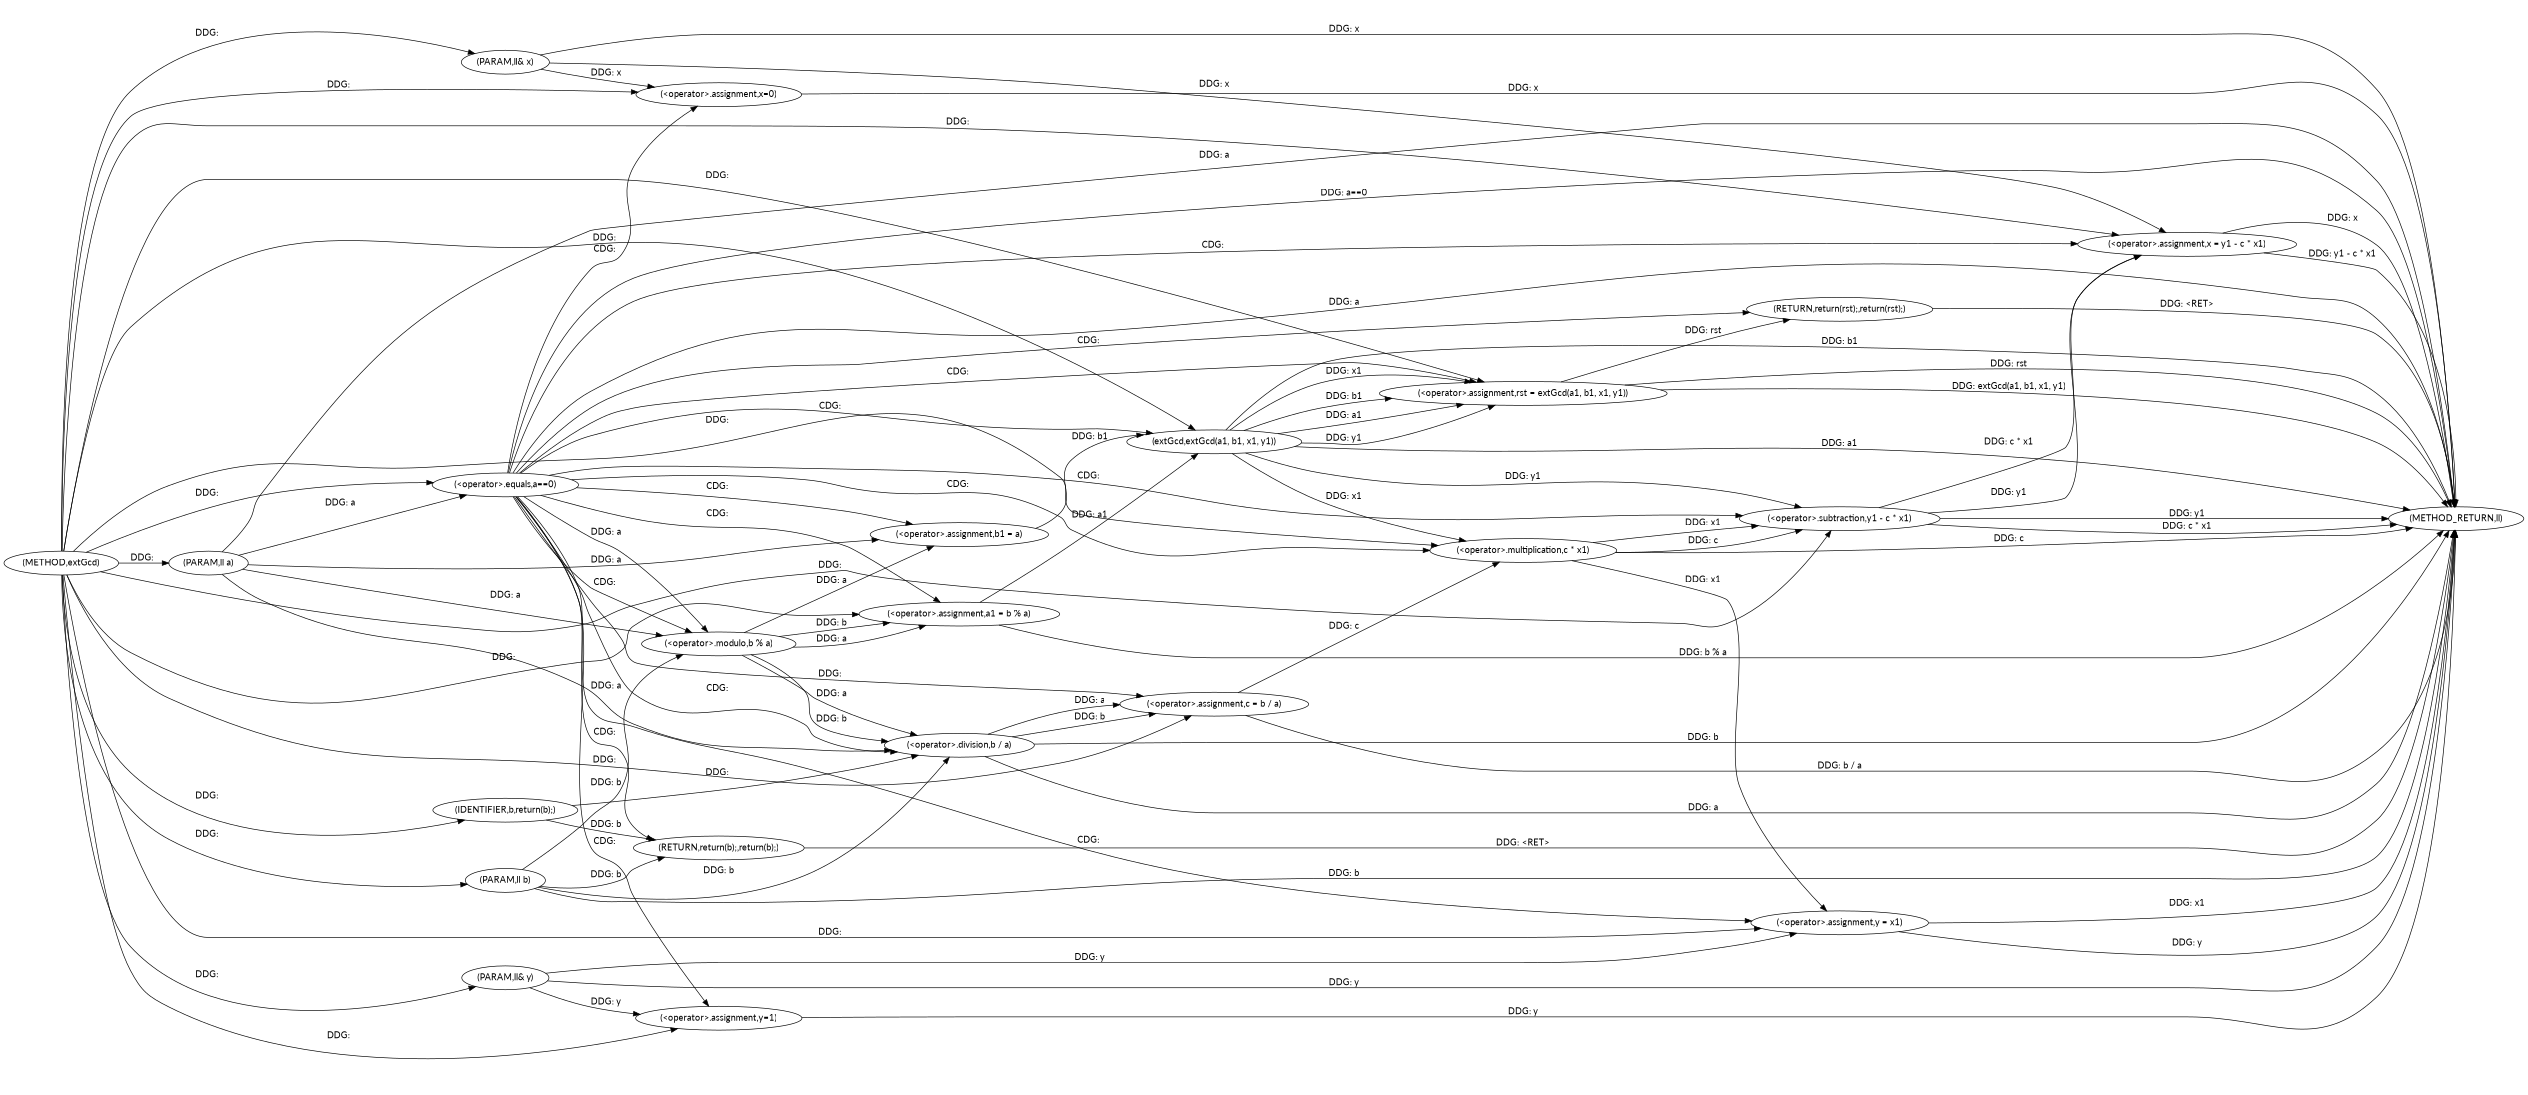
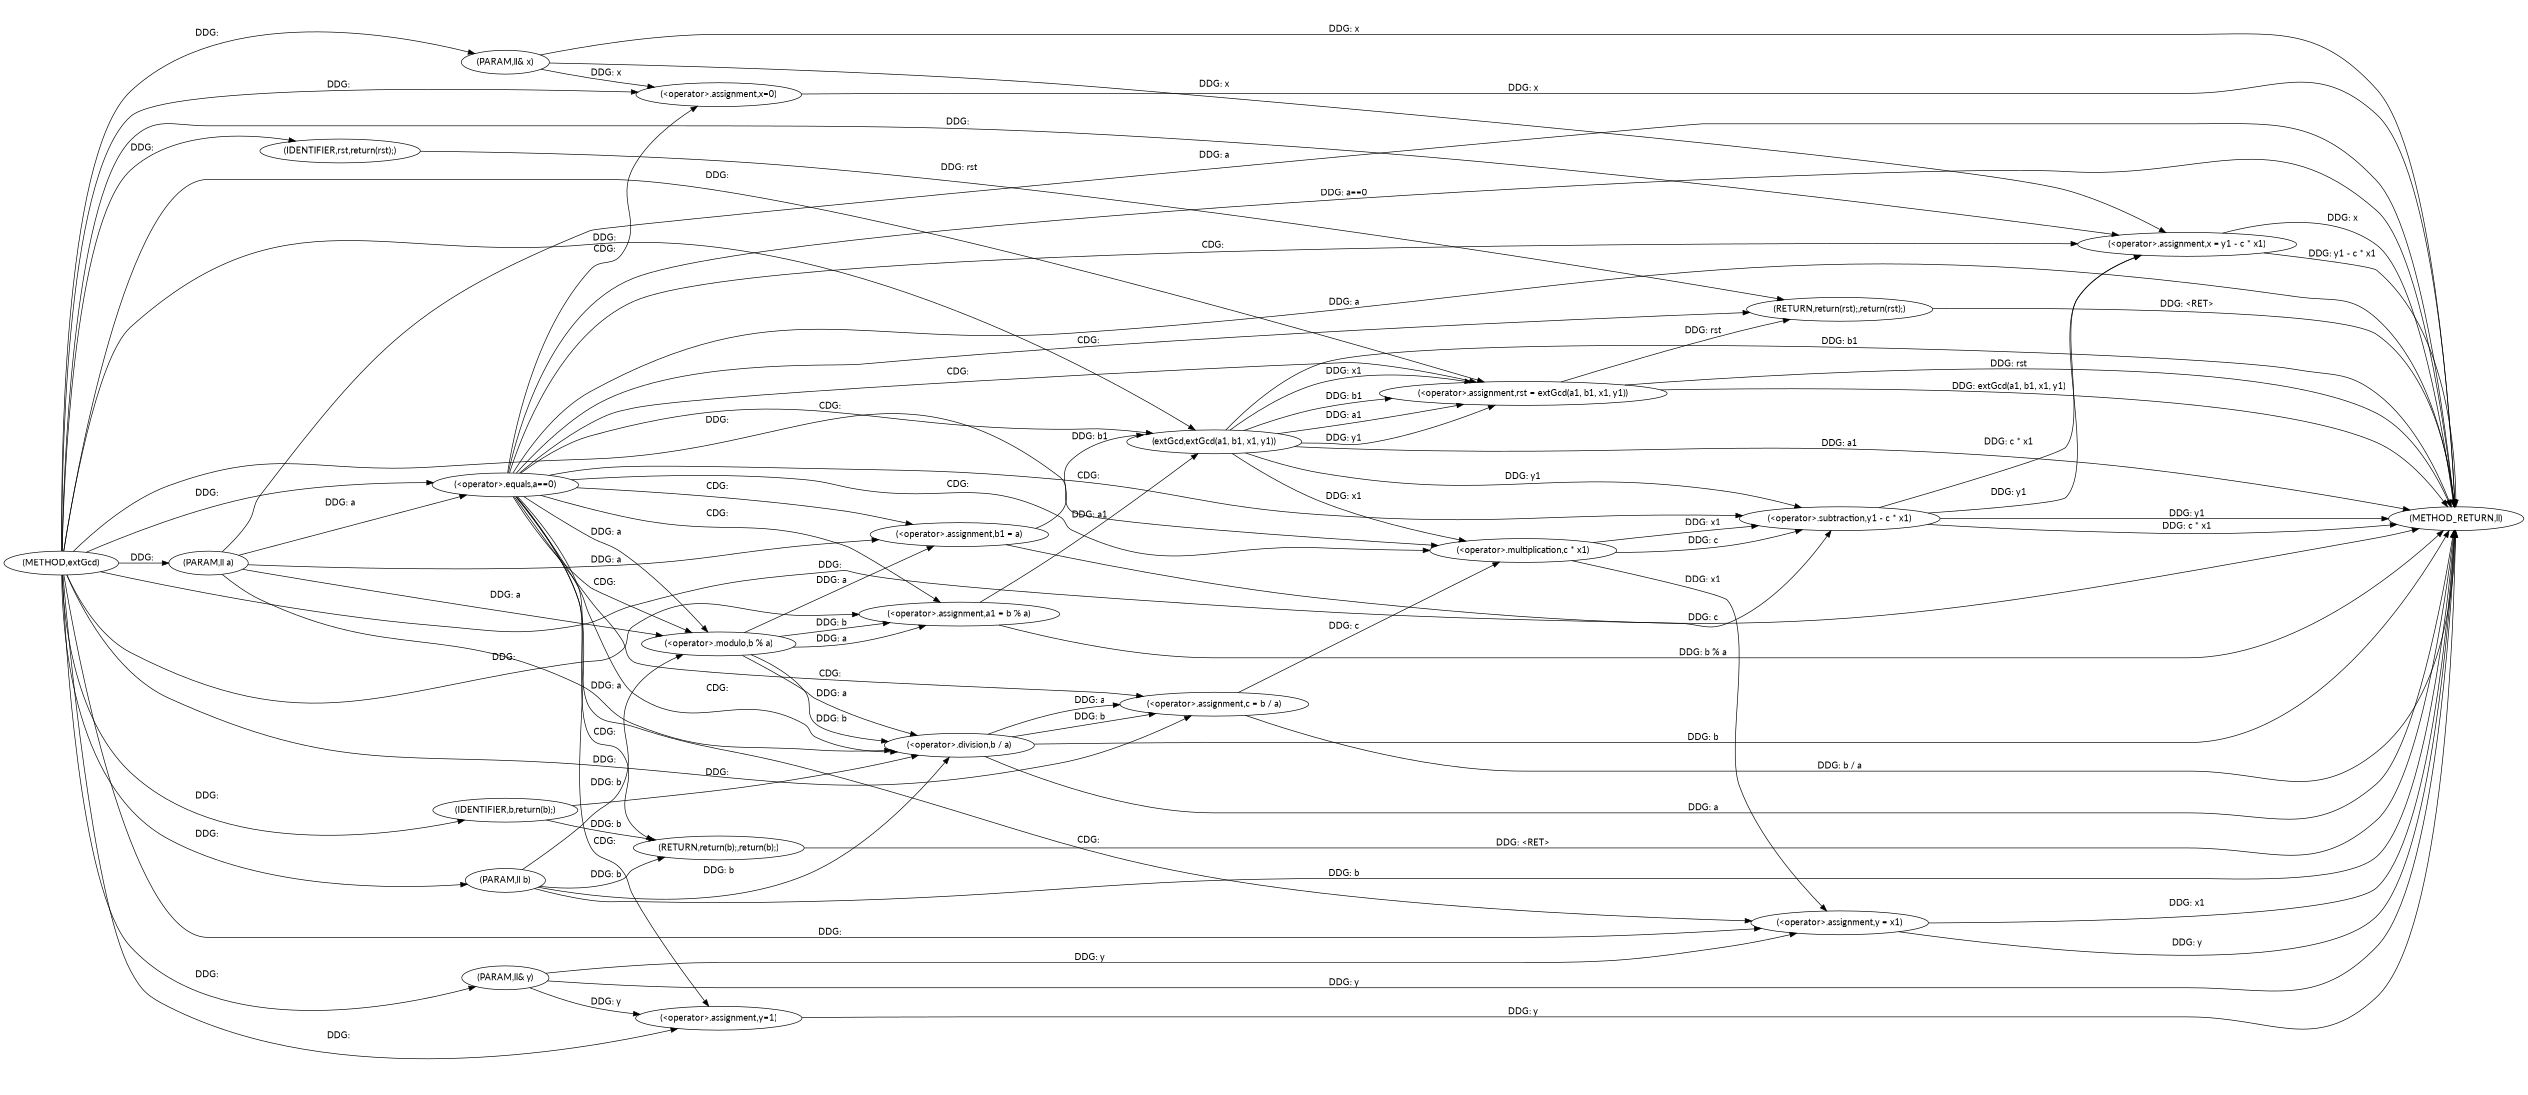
node "(IDENTIFIER,rst,return(rst);)": added
edge "(<operator>.multiplication,c * x1)" -> "(METHOD_RETURN,ll)": now "(<operator>.assignment,b1 = a)" -> "(METHOD_RETURN,ll)"
edge "(<operator>.equals,a==0)" -> "(<operator>.assignment,c = b / a)": label "DDG: " -> "CDG: "
